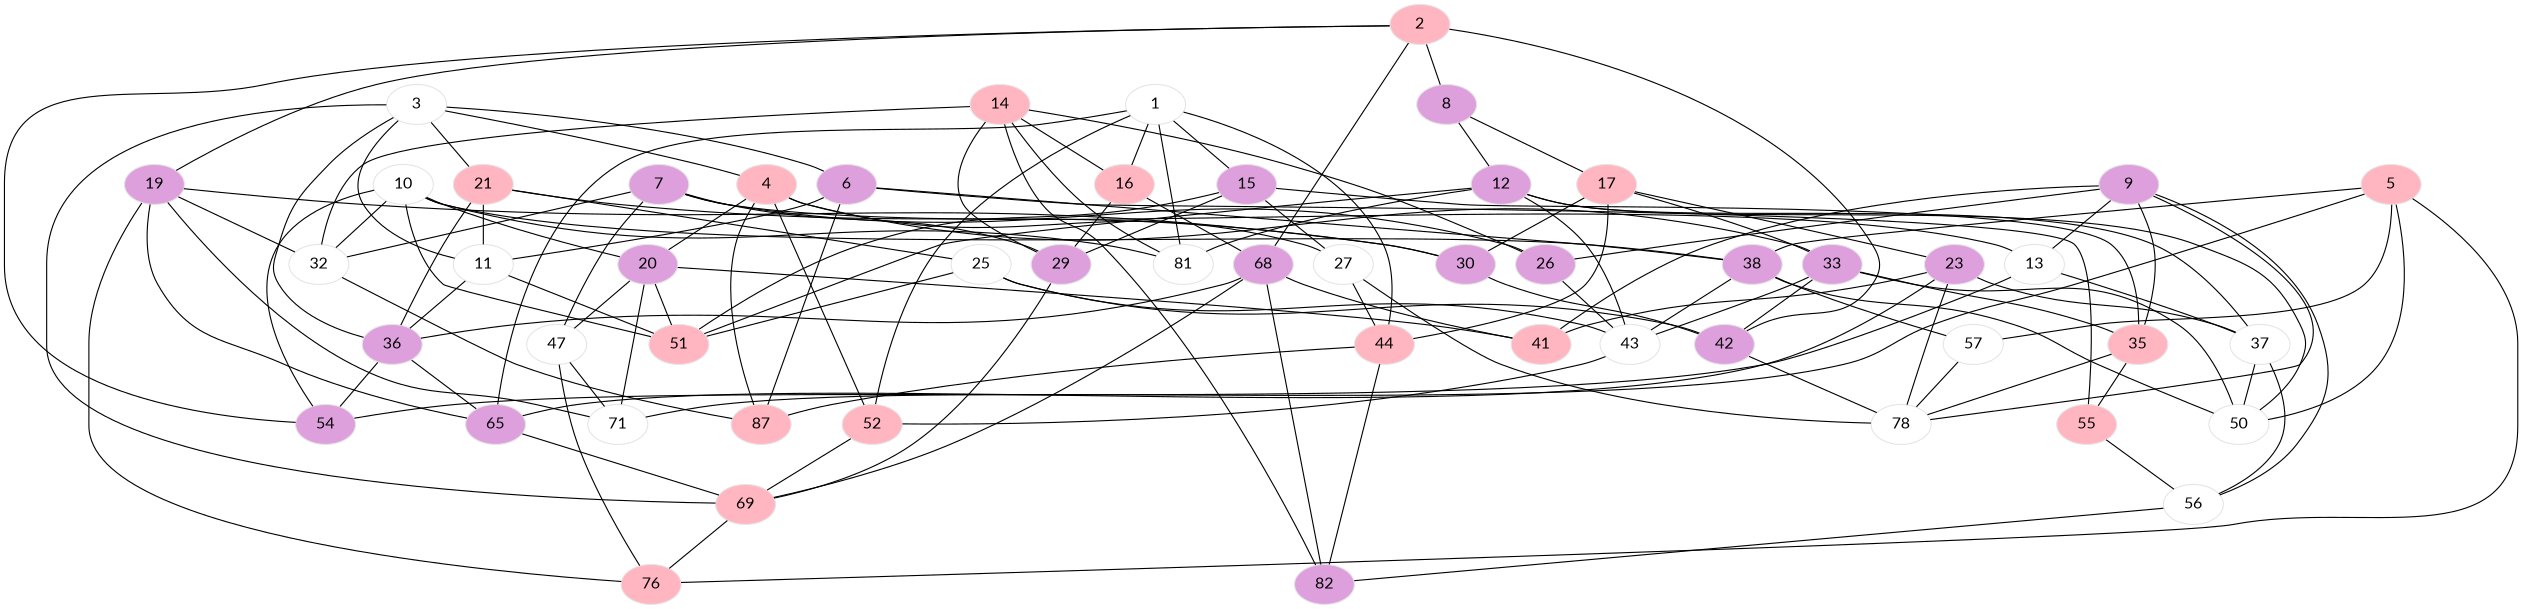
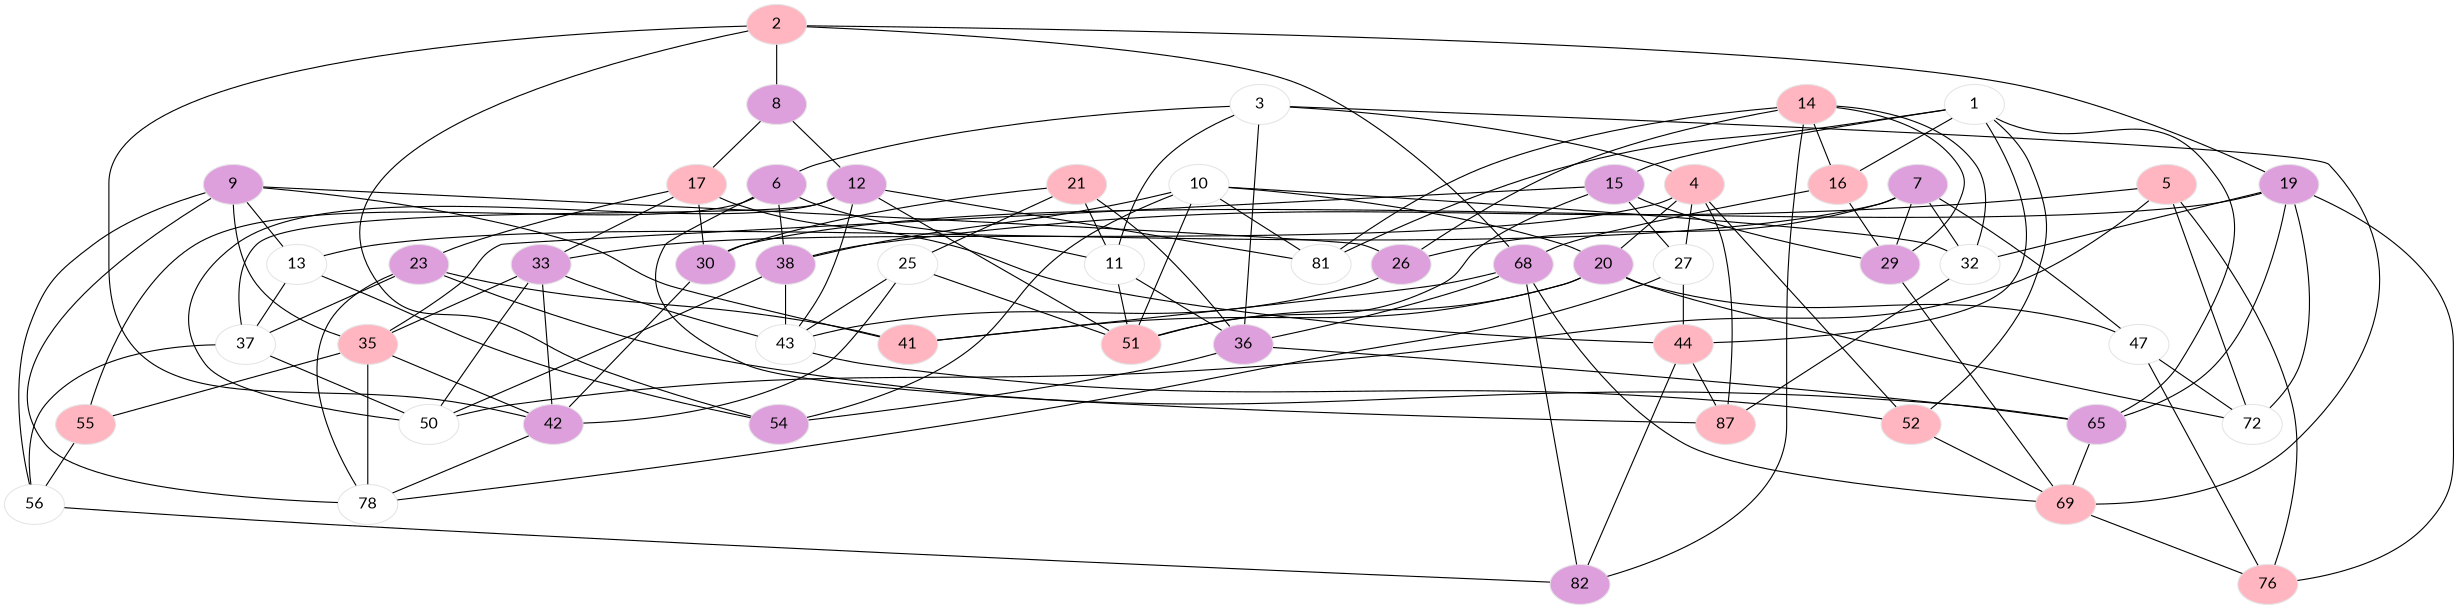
edge "3" -- "21": removed
node "57": removed
edge "35" -- "42": added
node "71": label "71" -> "72"
